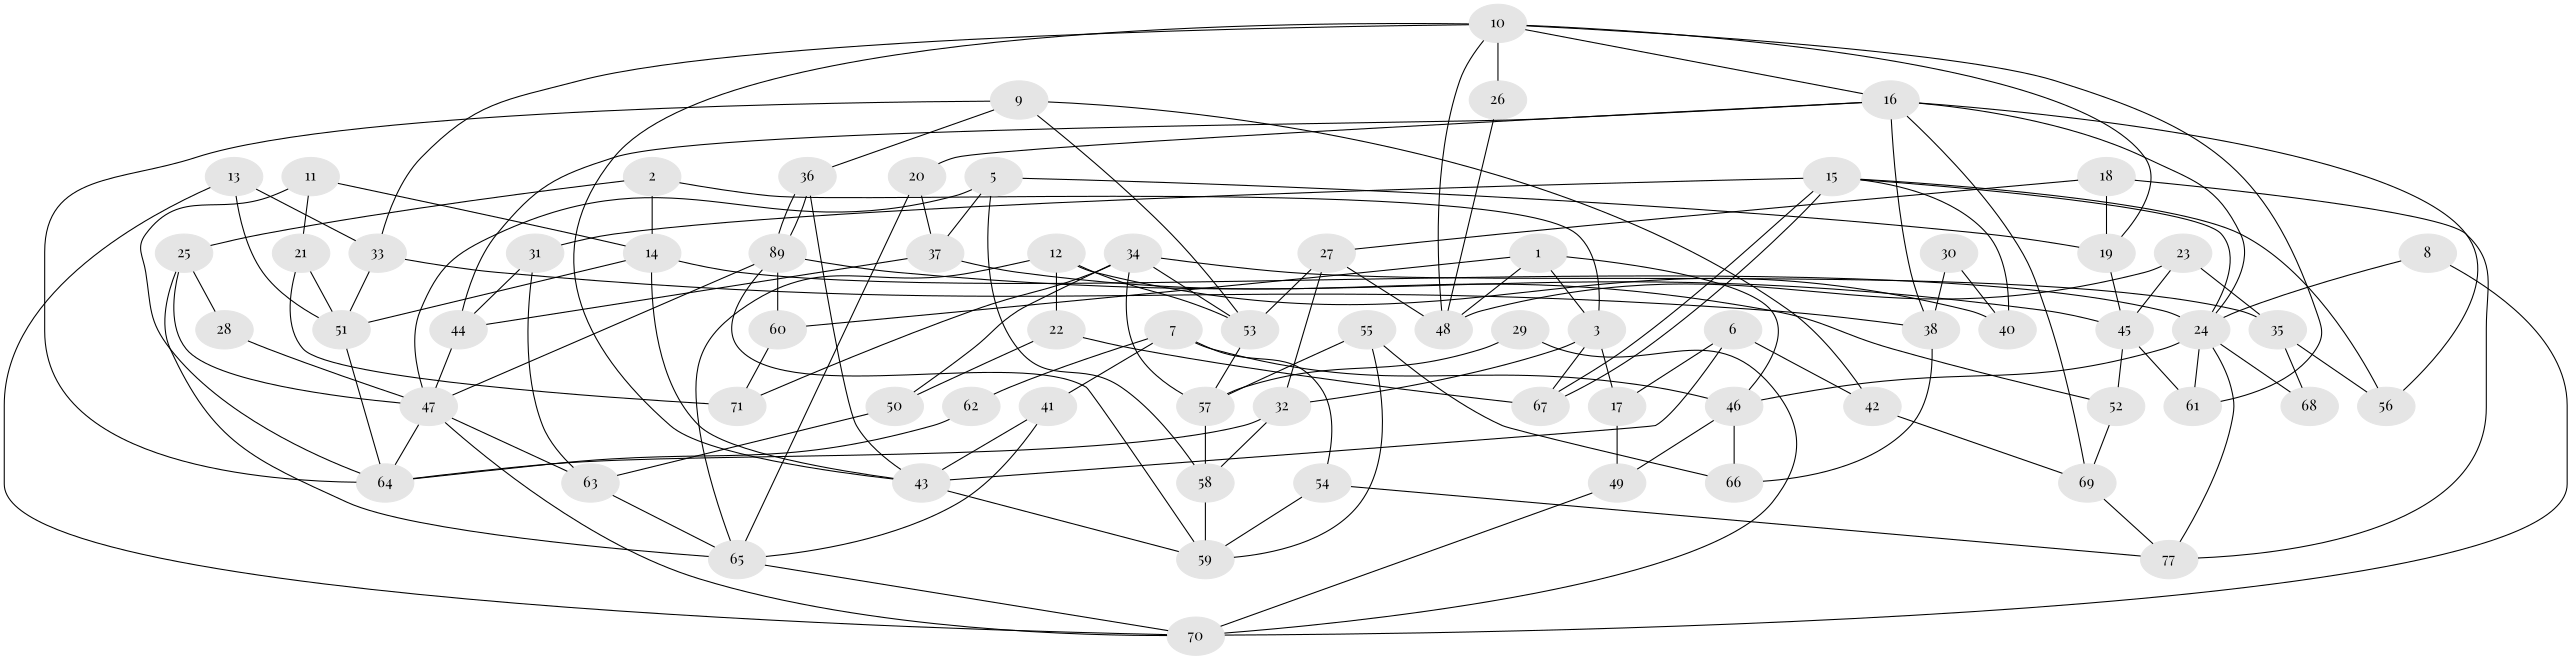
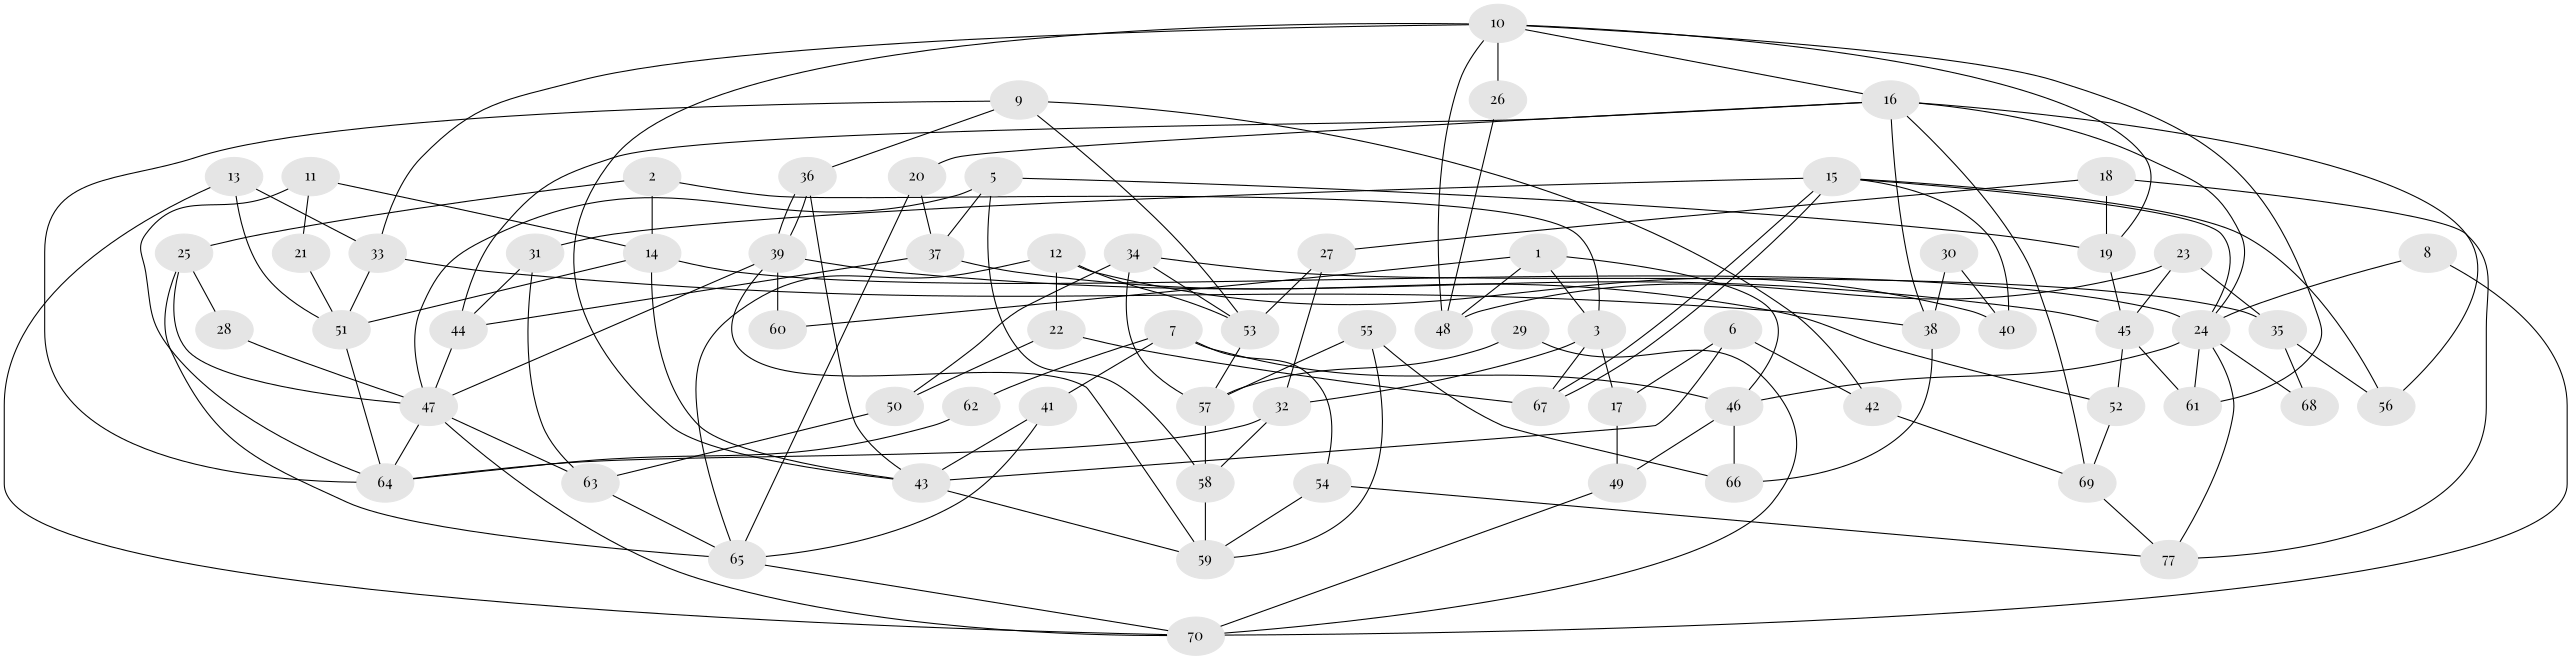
node "89": label "89" -> "39"
edge "27" -- "48": removed
node "71": removed
